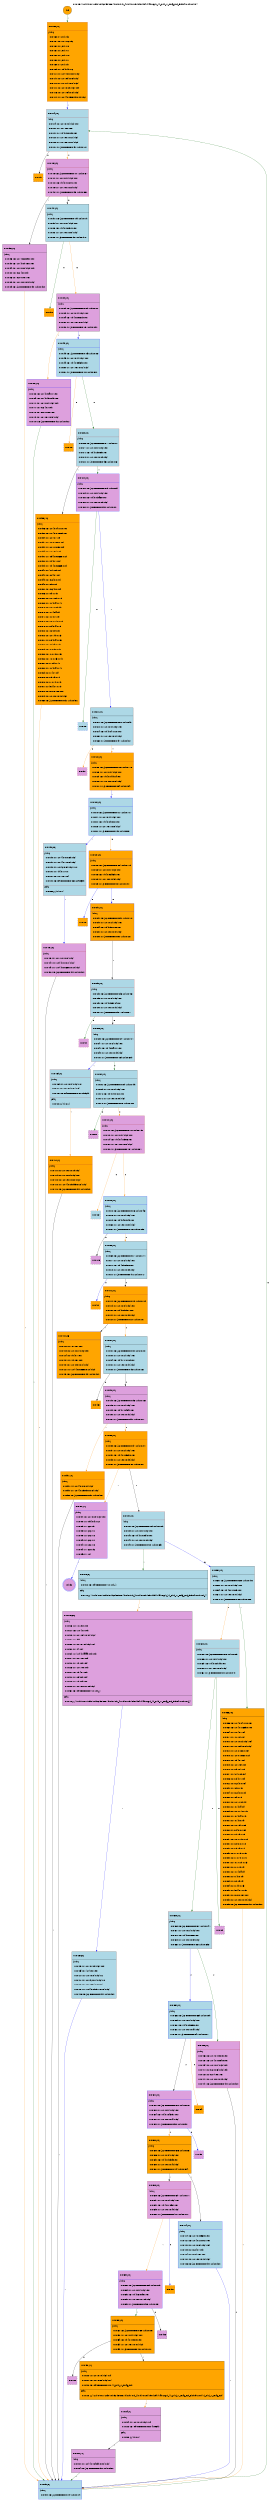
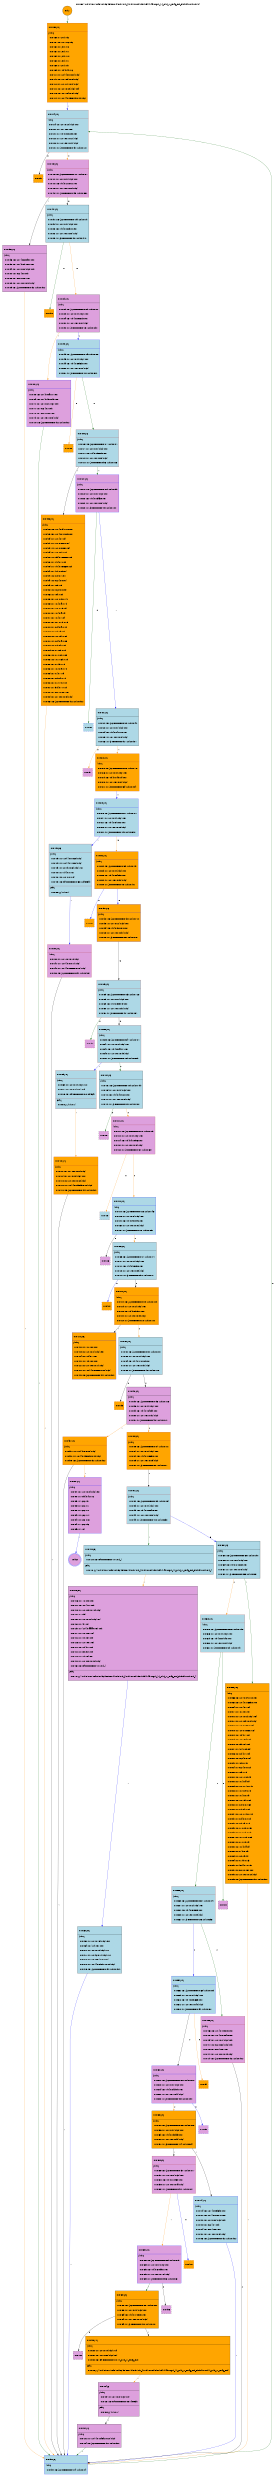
node "Final": label "Final" -> "Entry"
edge "0x4014cc [28]" -> "0x401ce1 [21]": now "0x401bb2 [19]" -> "0x401ce1 [21]"
